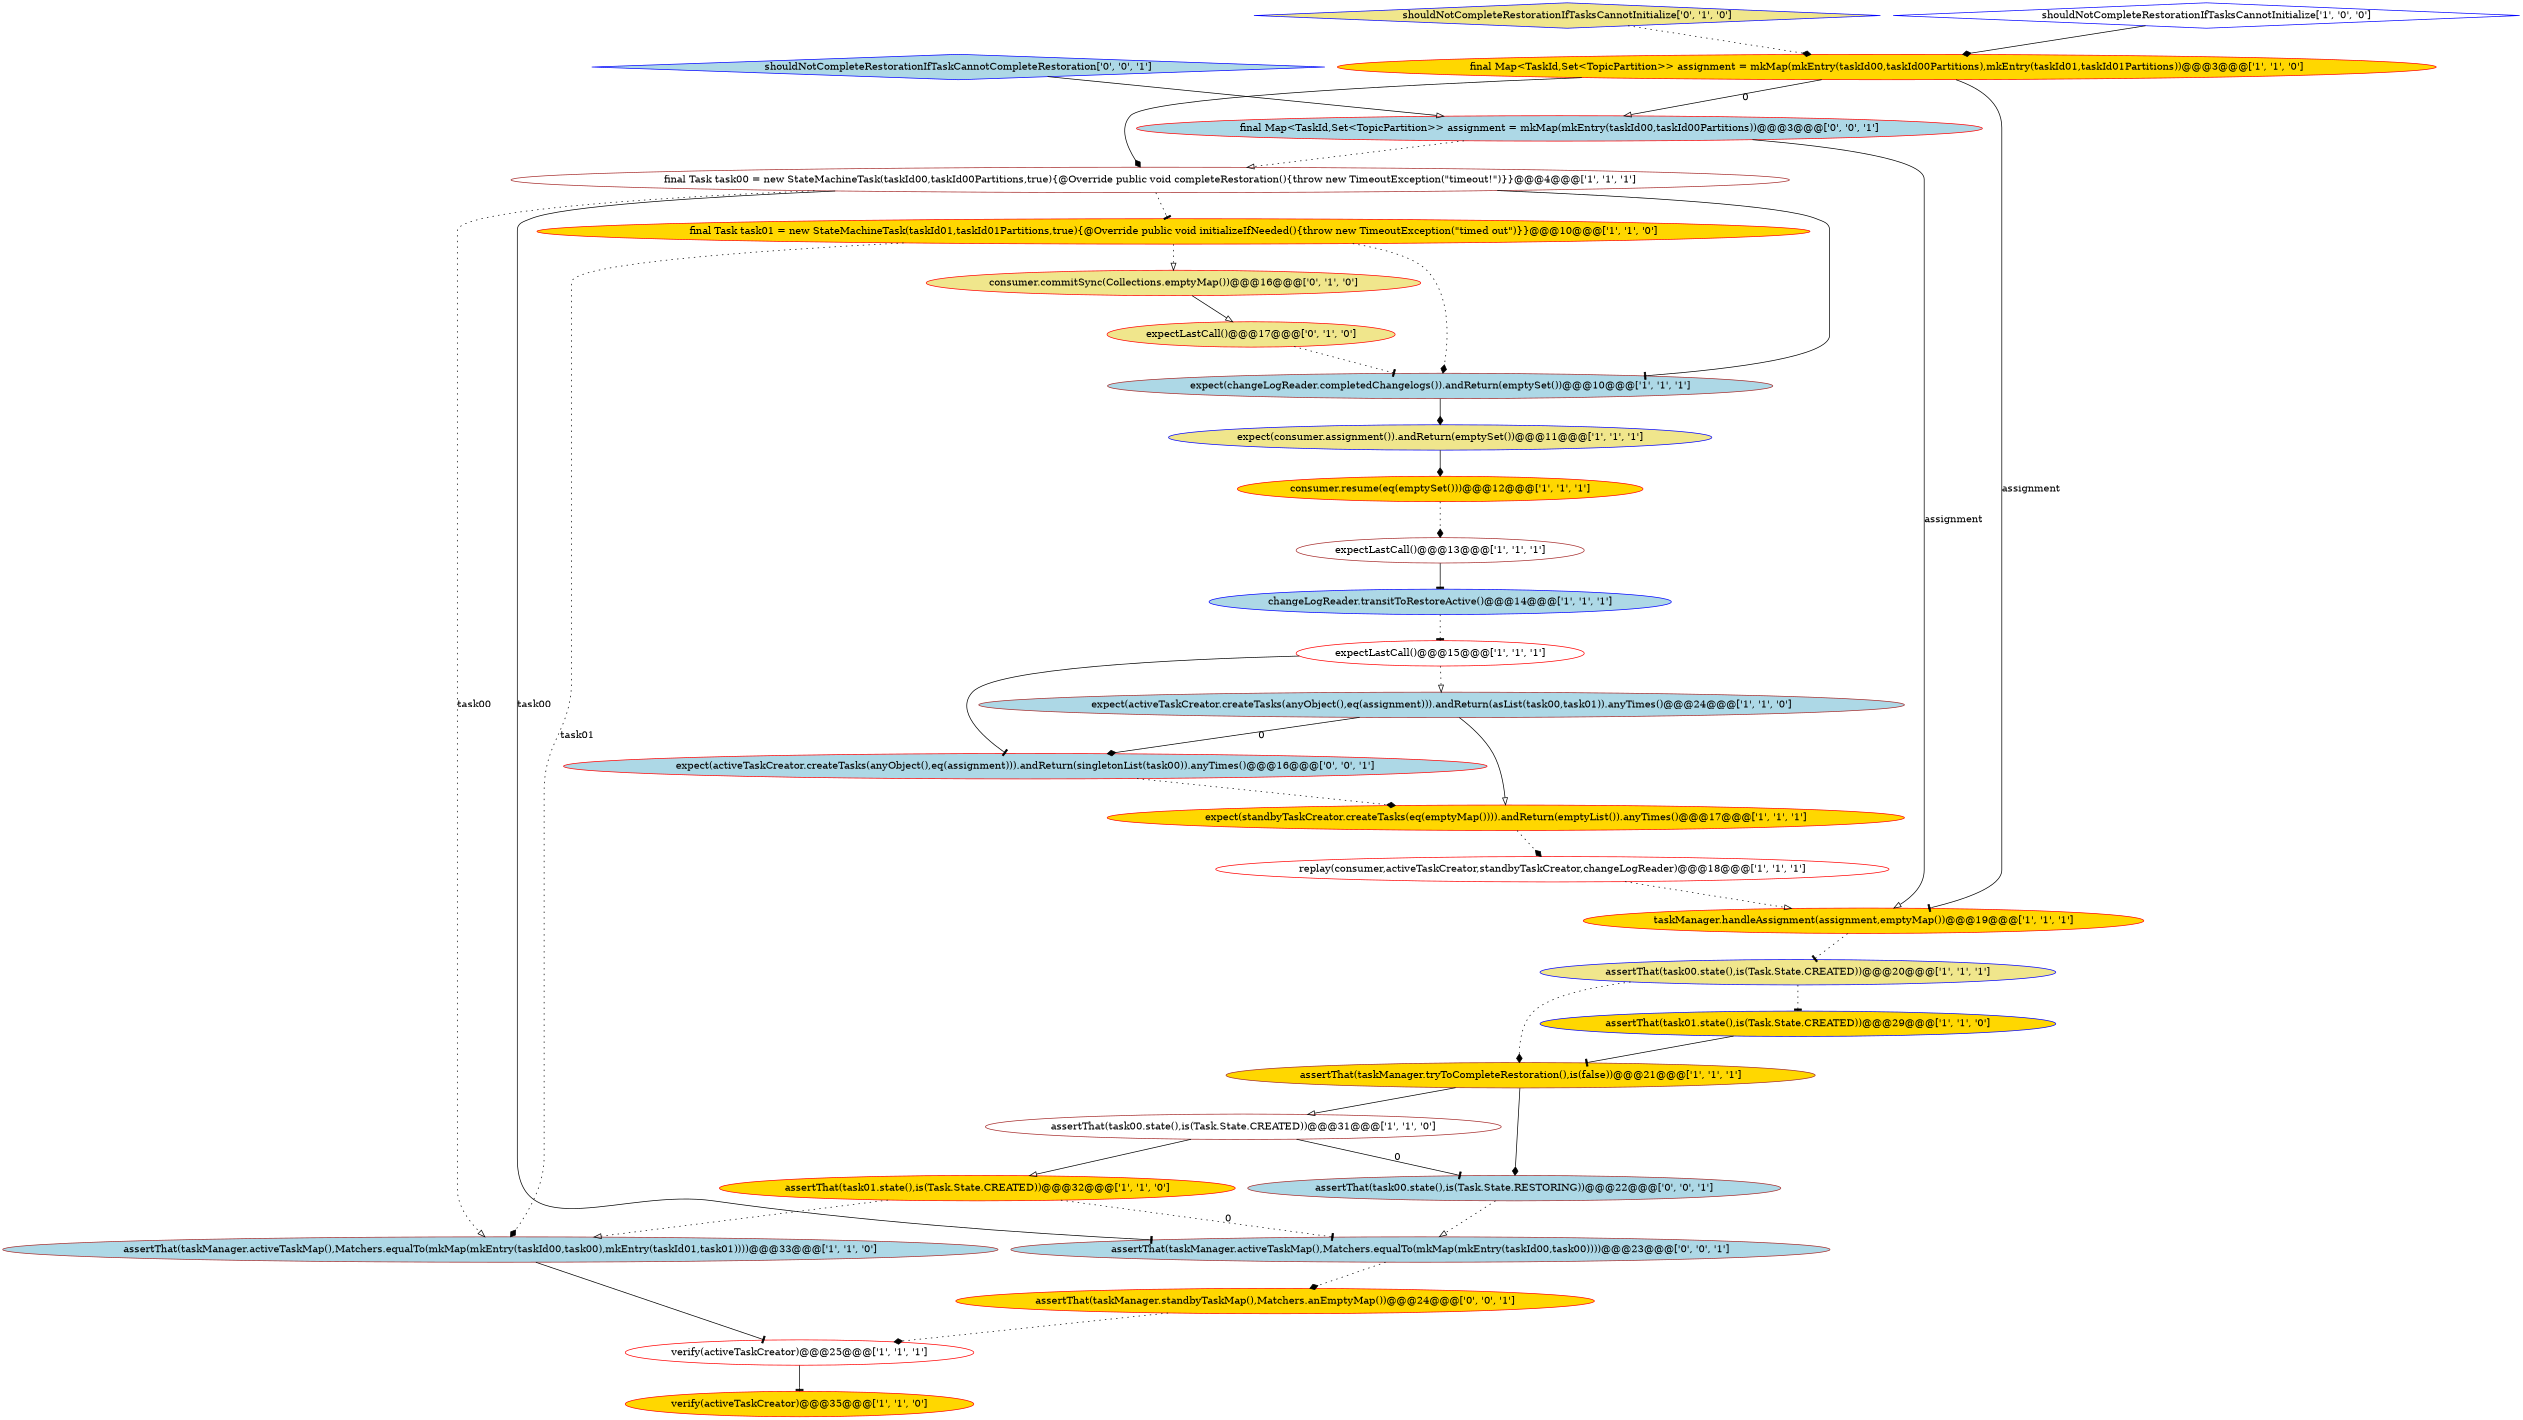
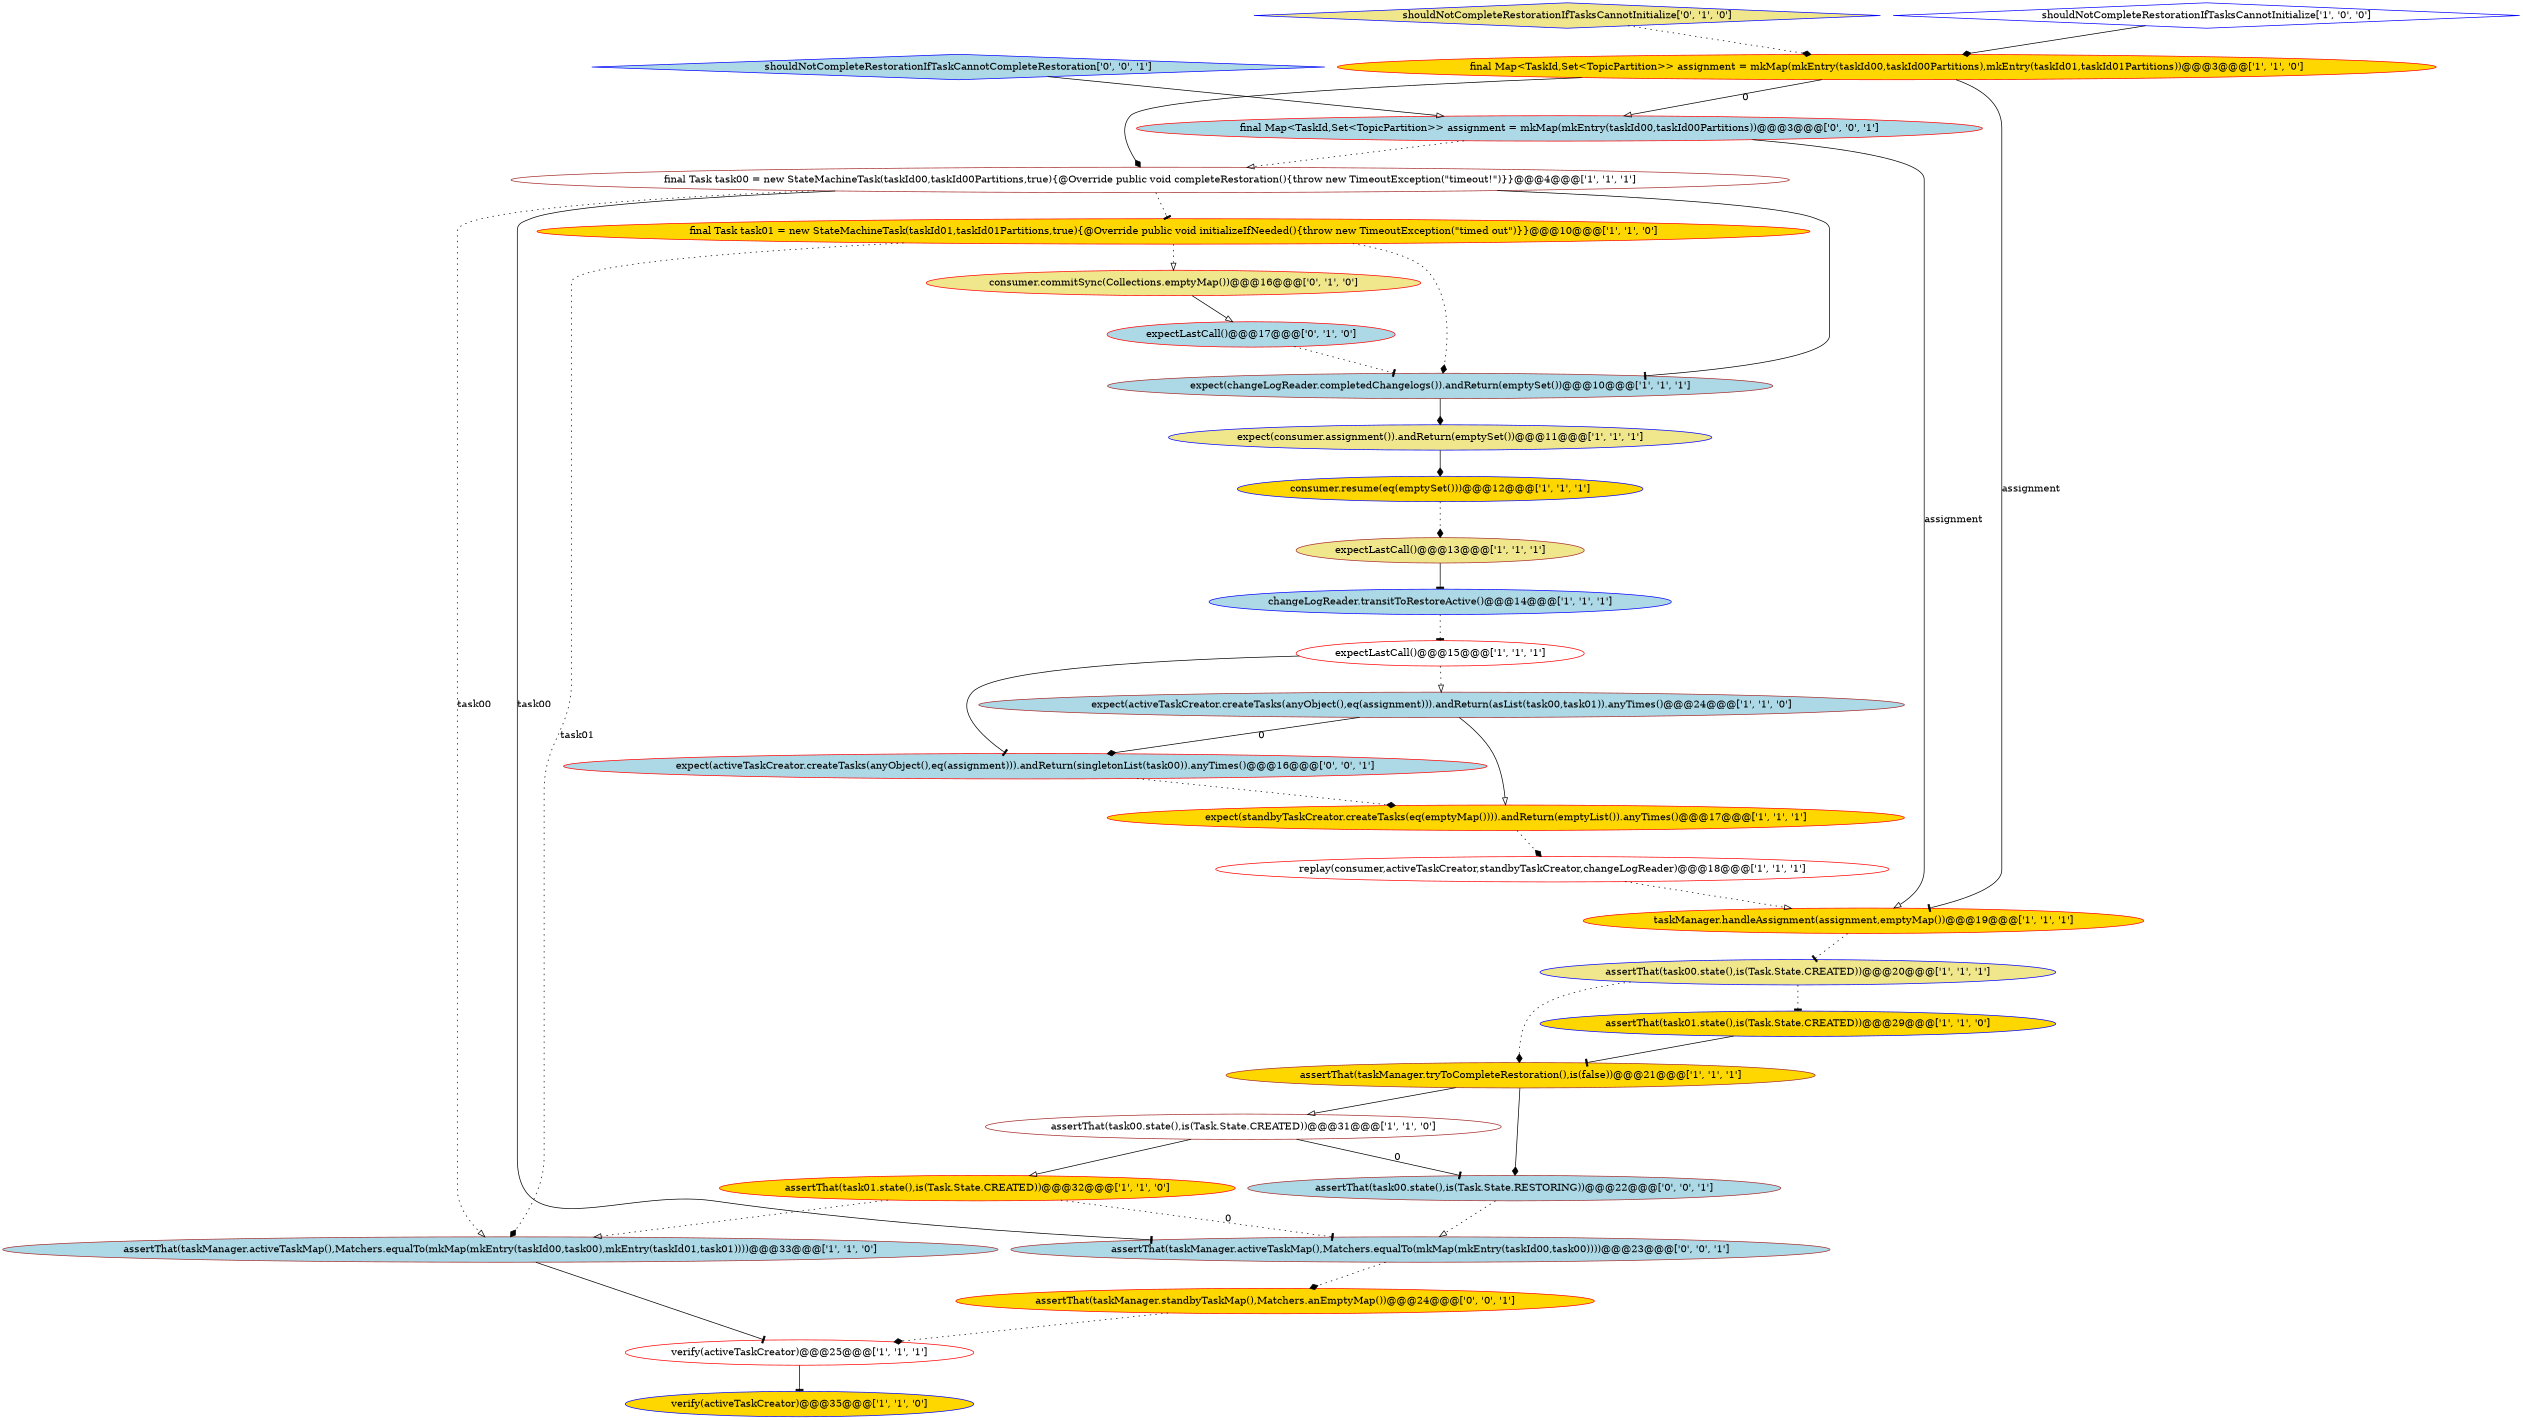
node "expectLastCall()@@@17@@@['0', '1', '0']": fillcolor khaki -> lightblue
node "consumer.resume(eq(emptySet()))@@@12@@@['1', '1', '1']": color red -> blue
node "expectLastCall()@@@13@@@['1', '1', '1']": fillcolor white -> khaki
node "verify(activeTaskCreator)@@@35@@@['1', '1', '0']": color red -> blue
